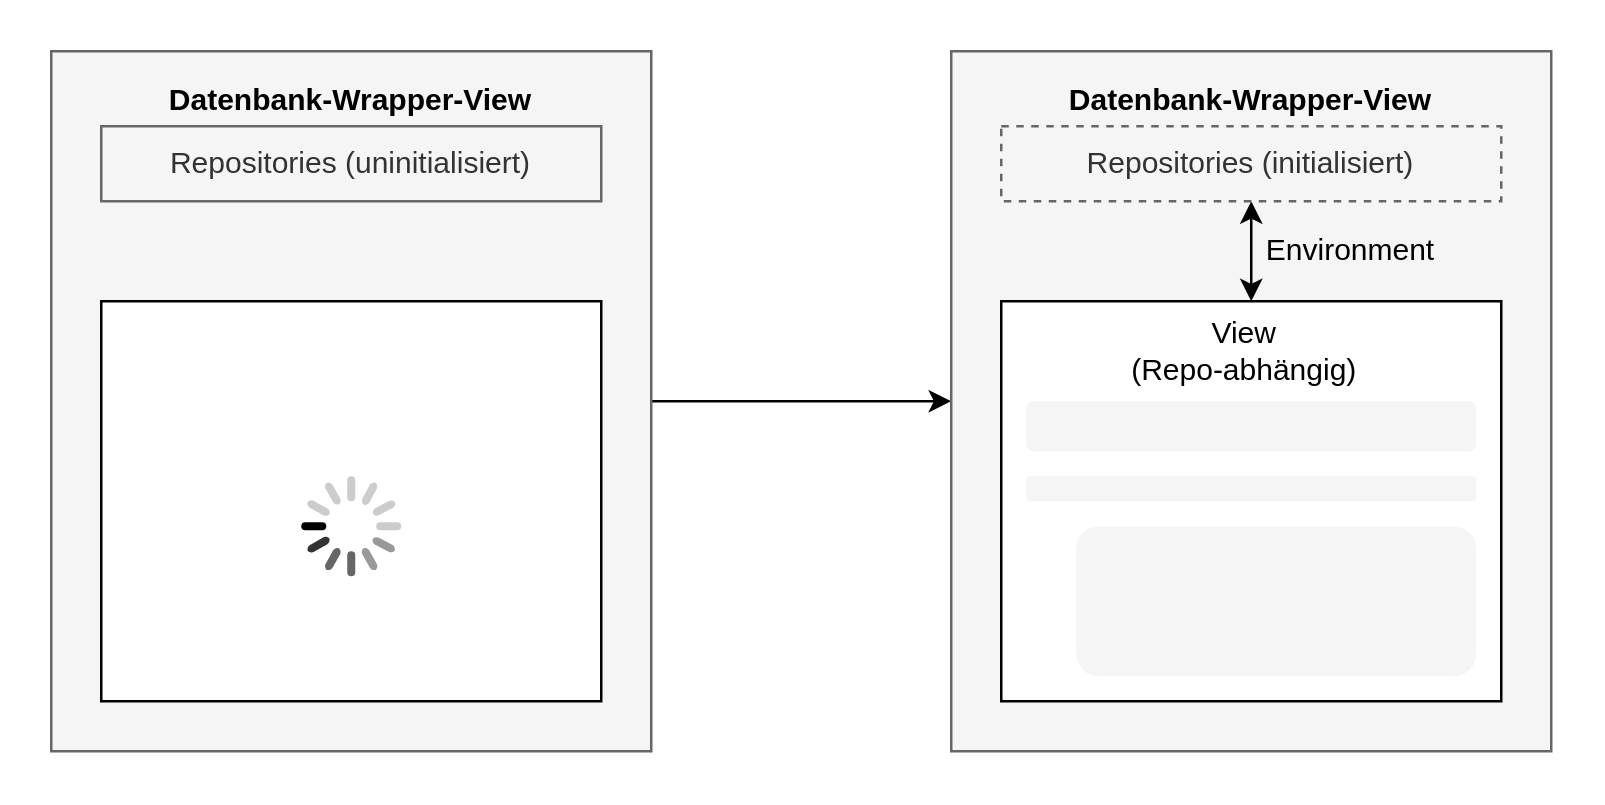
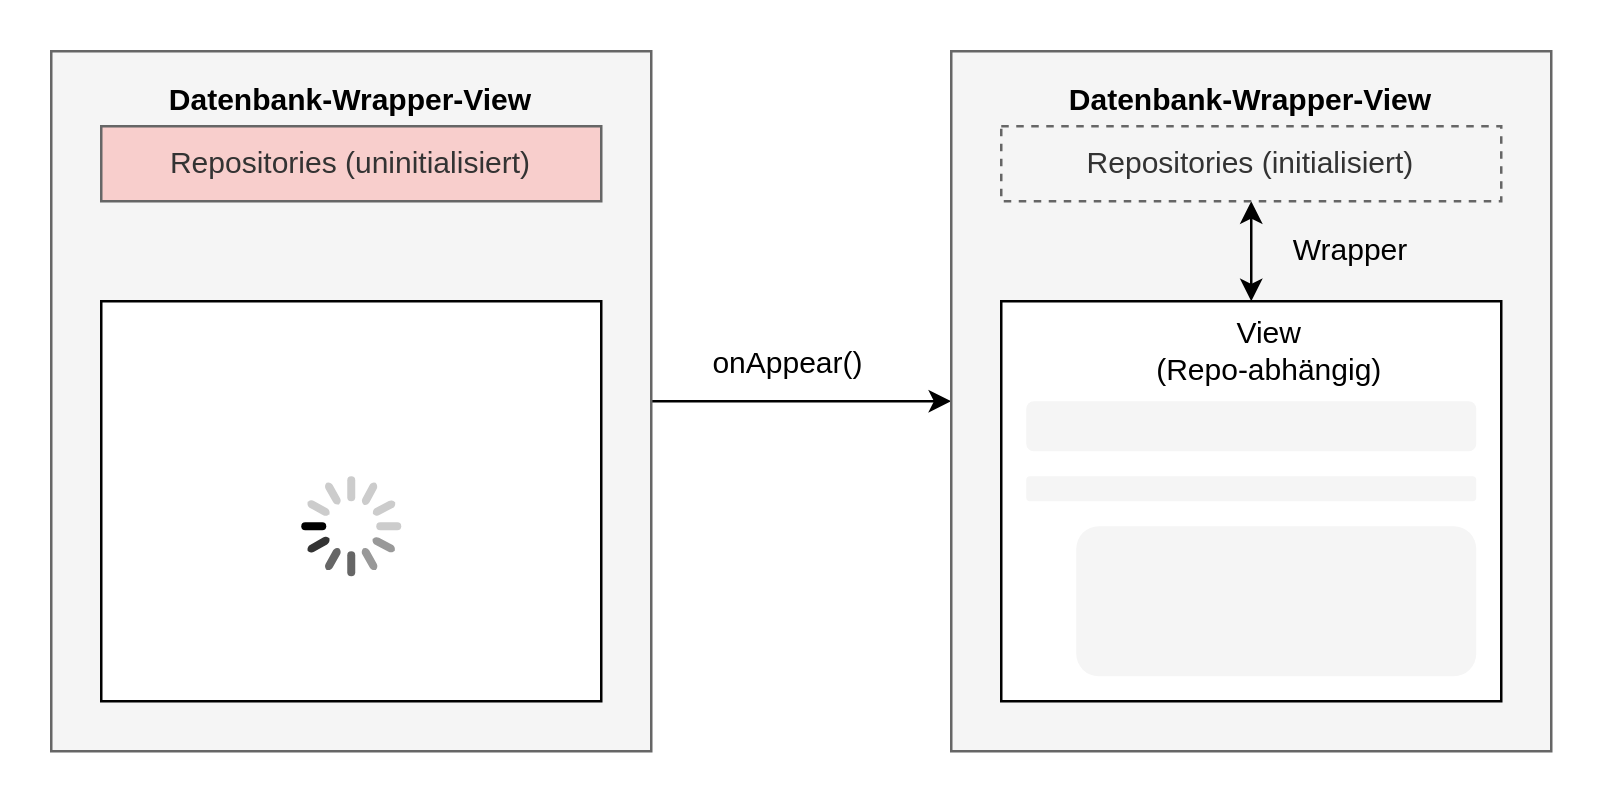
node "Repositories (uninitialisiert)": fillcolor #f5f5f5 -> #f8cecc
node "Environment": label "Environment" -> "Wrapper"
node "View (Repo-abhängig)": moved (1245, 351) -> (1270, 351)
node "onAppear()": added
